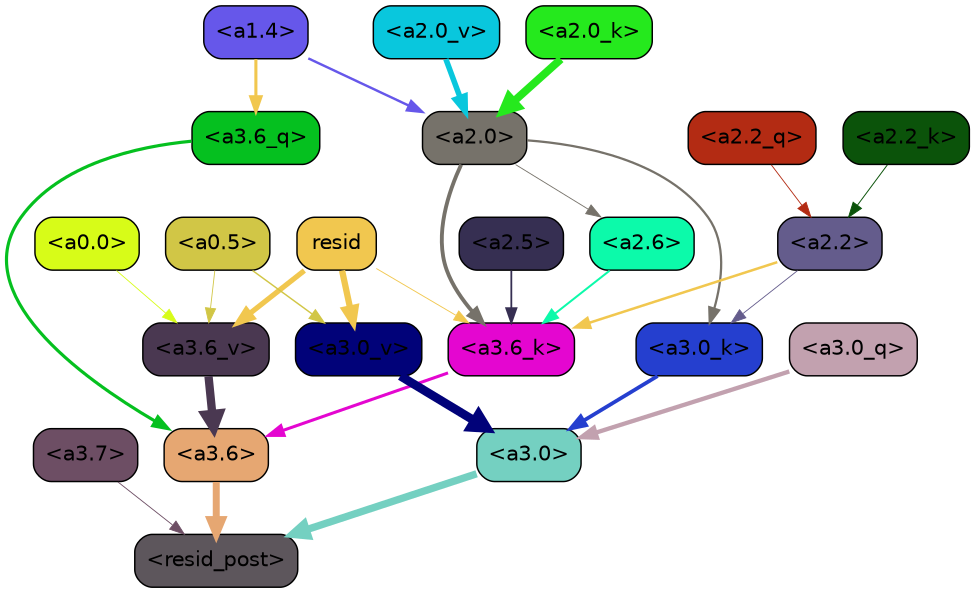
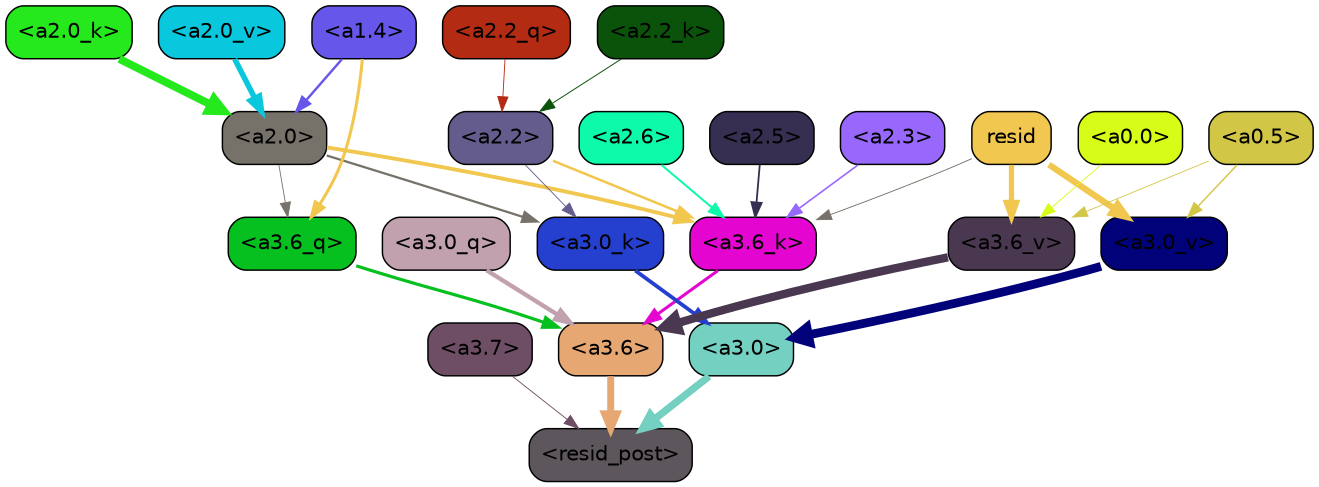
node "<a2.3>": added
edge "<a2.0>" -> "<a2.6>": now "<a2.0>" -> "<a3.6_q>"
edge "<a2.0>" -> "<a3.6_k>": color #76726a -> #f1c74f
edge "resid" -> "<a3.6_k>": color #f1c74f -> #76726a
edge "<a3.0_q>" -> "<a3.0>": now "<a3.0_q>" -> "<a3.6>"
